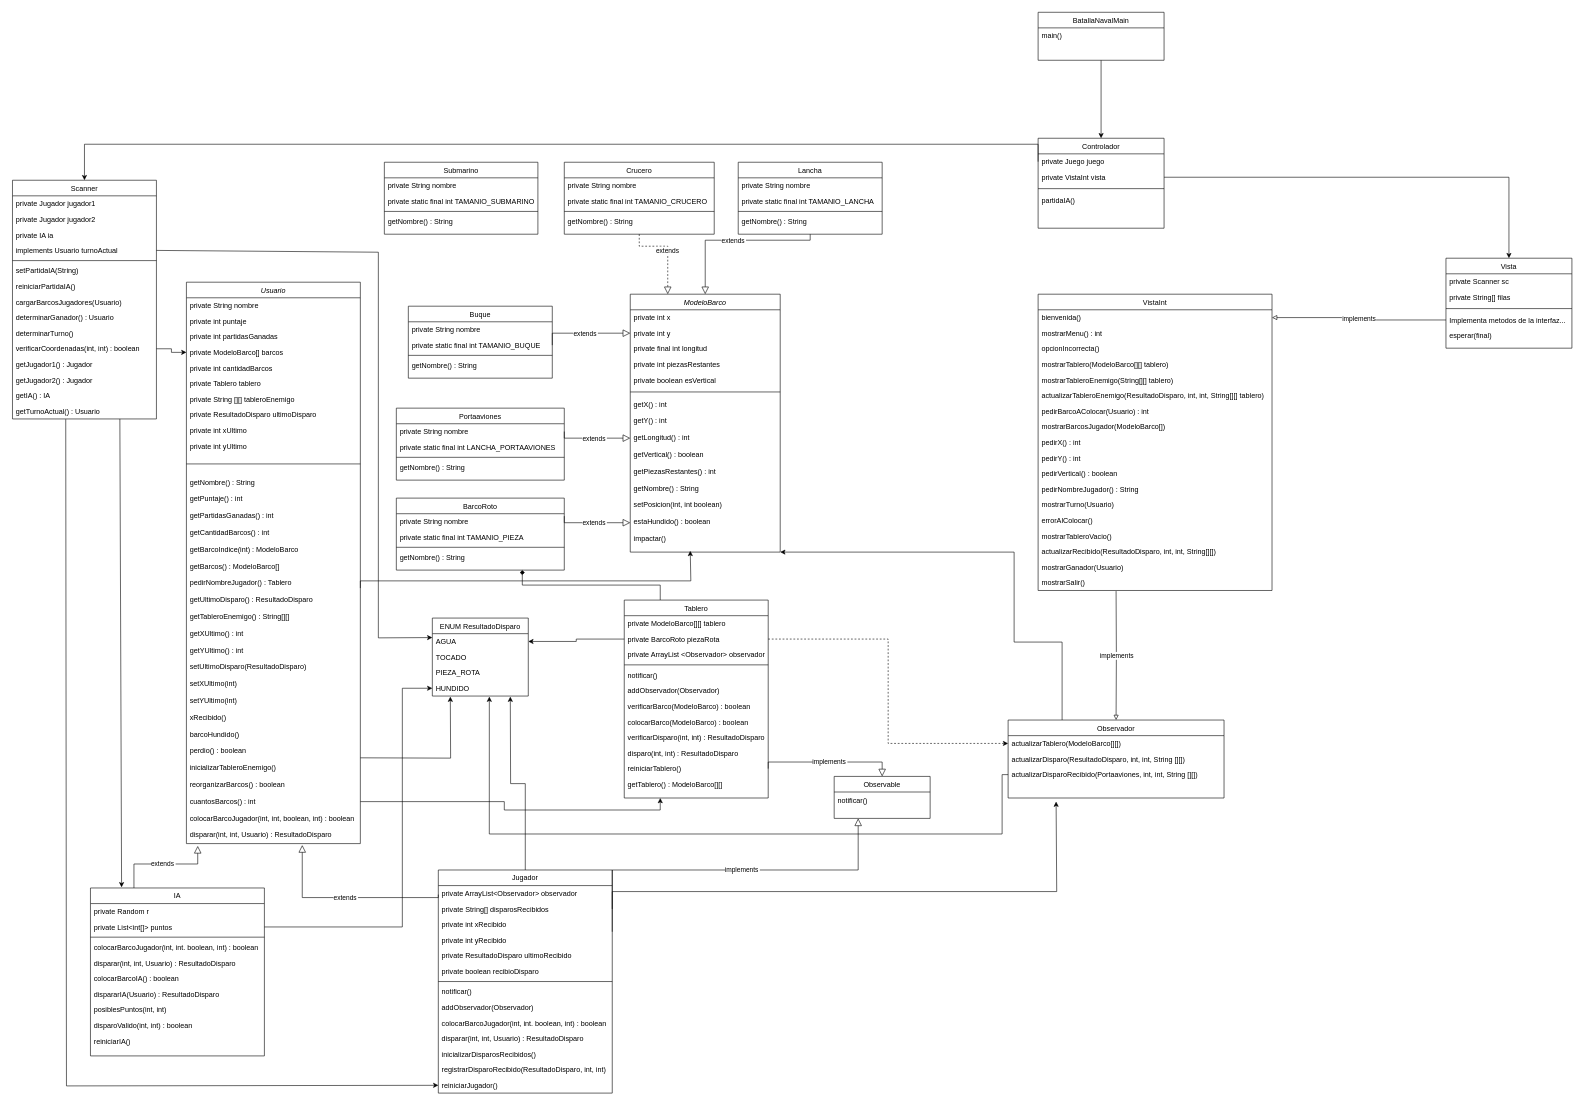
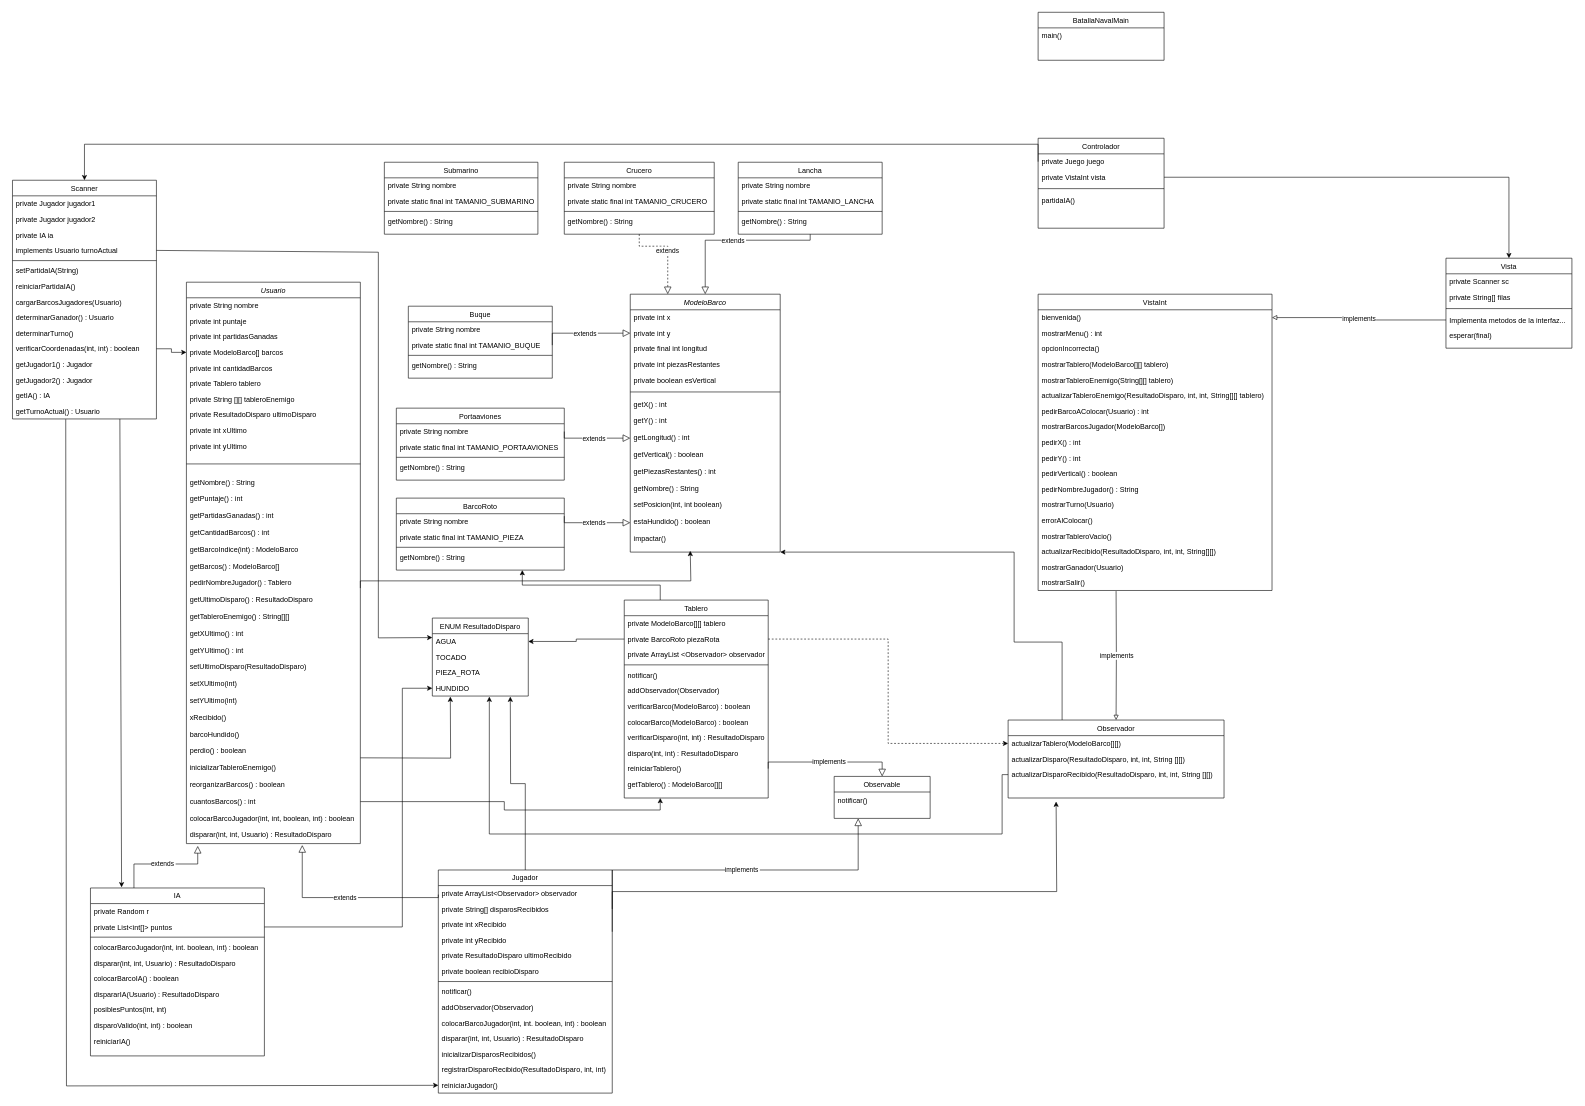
edge "BatallaNavalMain" -> "Controlador": removed
node "private static final int LANCHA_PORTAAVIONES": label "private static final int LANCHA_PORTAAVIONES" -> "private static final int TAMANIO_PORTAAVIONES"
edge "Tablero" -> "BarcoRoto": arrowhead diamond -> classic
node "actualizarDisparoRecibido(Portaaviones, int, int, String [][])": label "actualizarDisparoRecibido(Portaaviones, int, int, String [][])" -> "actualizarDisparoRecibido(ResultadoDisparo, int, int, String [][])"
